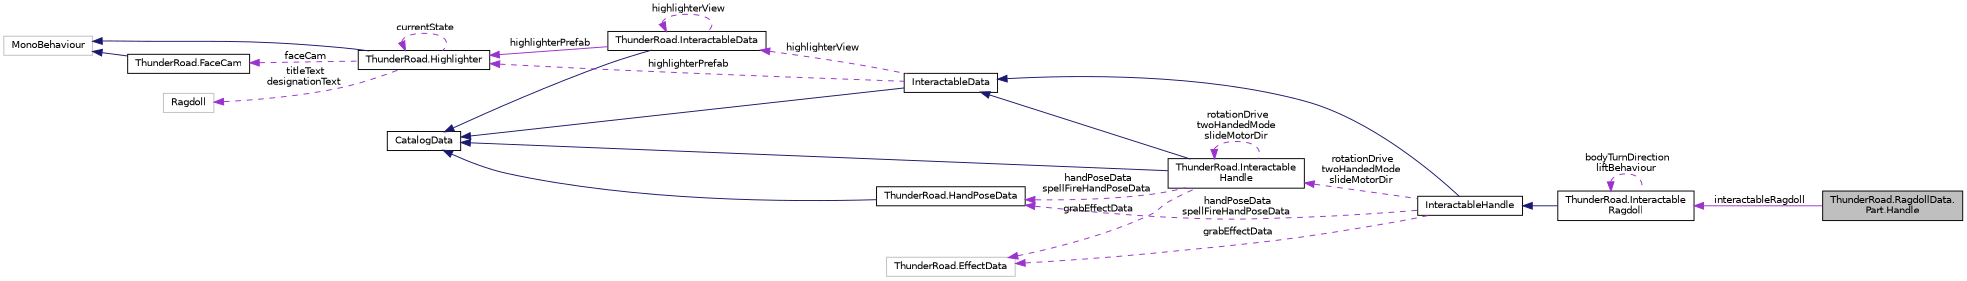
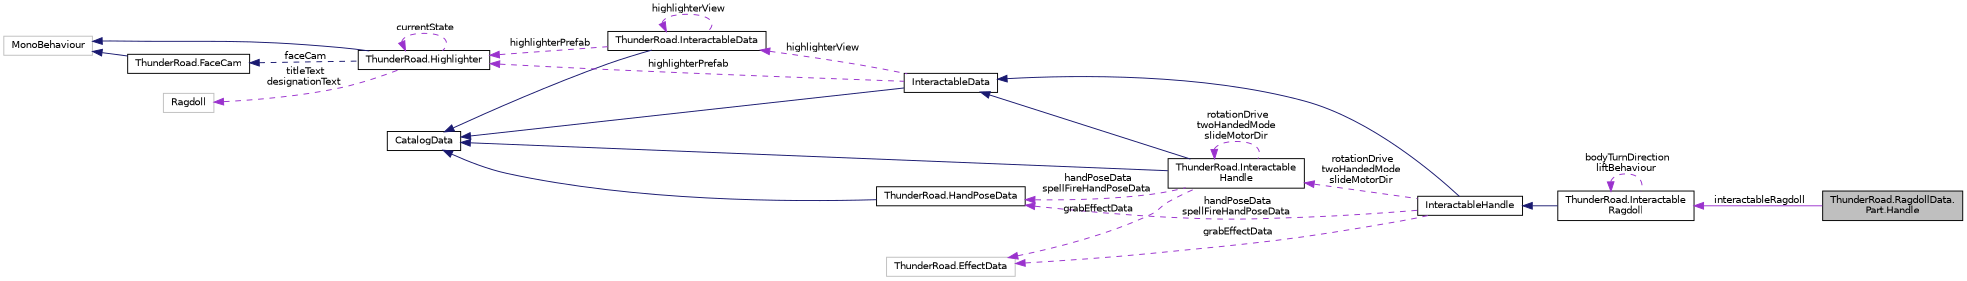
edge "ThunderRoad.InteractableData" -> "ThunderRoad.Highlighter": style solid -> dashed
edge "ThunderRoad.Highlighter" -> "ThunderRoad.FaceCam": color darkorchid3 -> midnightblue
